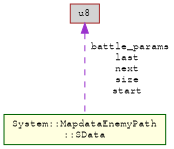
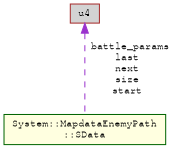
node "u8": label "u8" -> "u4"
